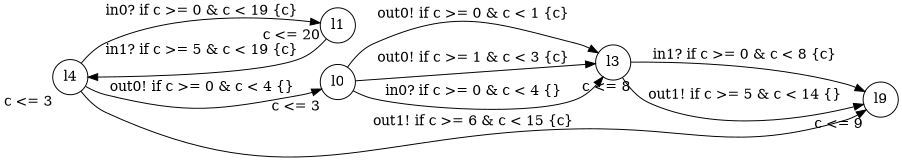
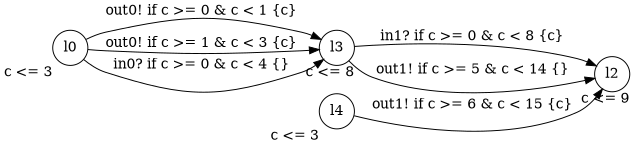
node "l1 c <= 20": removed
node "l9 c <= 9": label "l9 c <= 9" -> "l2 c <= 9"
edge "l4 c <= 3" -> "l0 c <= 3": removed, label "out0! if c >= 0 & c < 4 {}"
